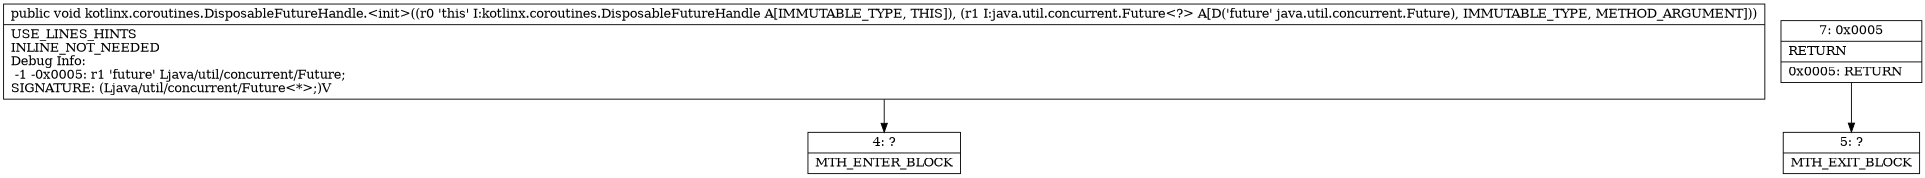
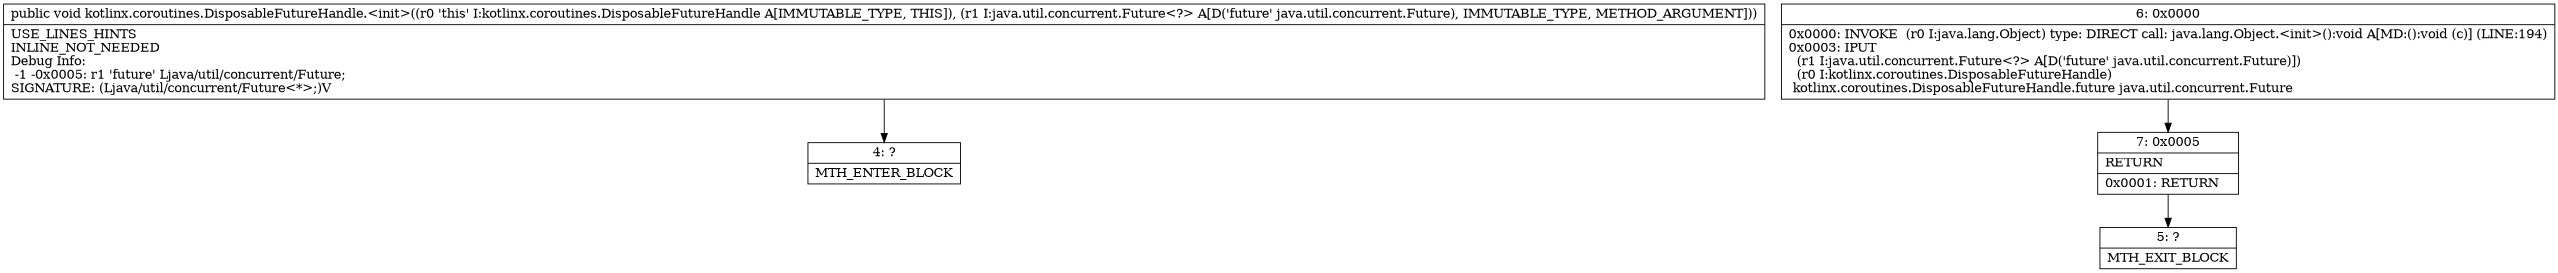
node "6: 0x0000": added
node "7: 0x0005": text "0x0005: RETURN" -> "0x0001: RETURN"
